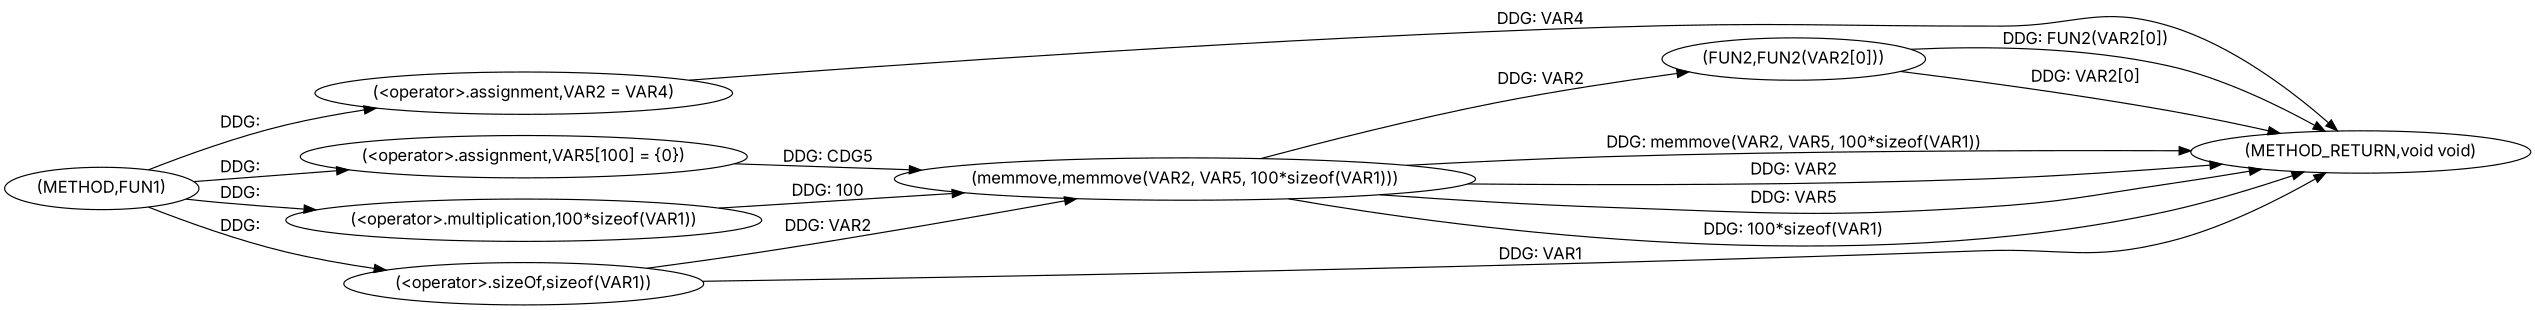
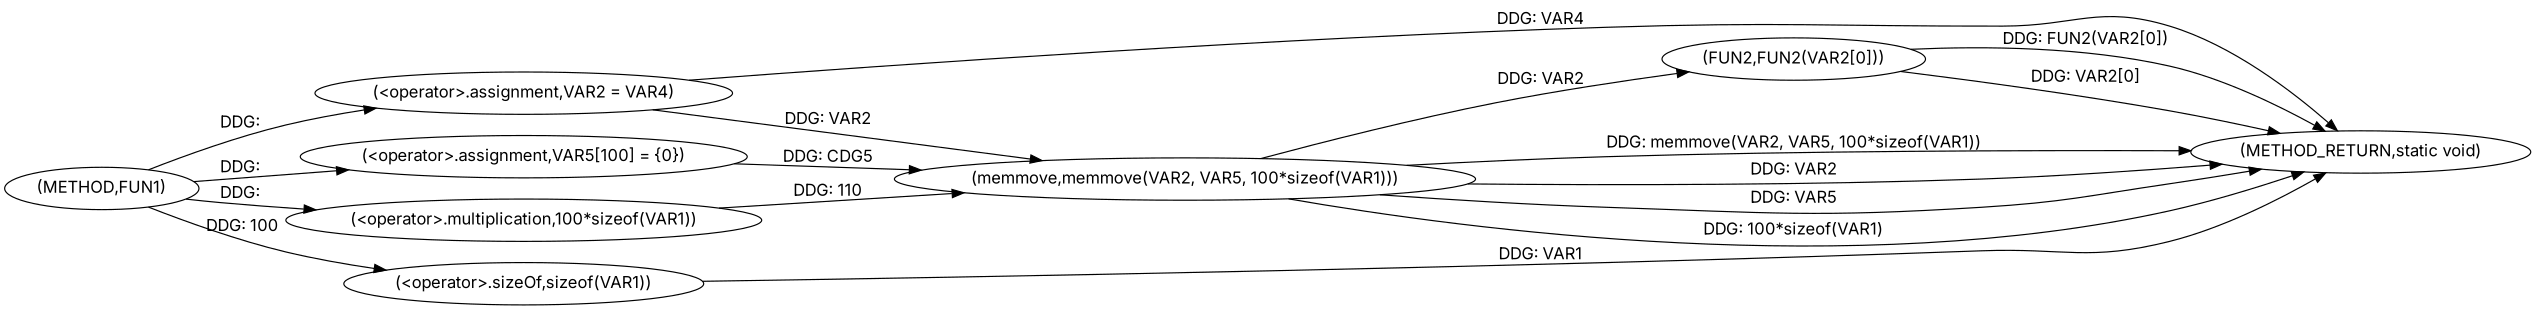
node "(METHOD_RETURN,void void)": label "(METHOD_RETURN,void void)" -> "(METHOD_RETURN,static void)"
edge "(<operator>.multiplication,100*sizeof(VAR1))" -> "(memmove,memmove(VAR2, VAR5, 100*sizeof(VAR1)))": label "DDG: 100" -> "DDG: 110"
edge "(METHOD,FUN1)" -> "(<operator>.sizeOf,sizeof(VAR1))": label "DDG: " -> "DDG: 100"
edge "(<operator>.sizeOf,sizeof(VAR1))" -> "(memmove,memmove(VAR2, VAR5, 100*sizeof(VAR1)))": now "(<operator>.assignment,VAR2 = VAR4)" -> "(memmove,memmove(VAR2, VAR5, 100*sizeof(VAR1)))"
